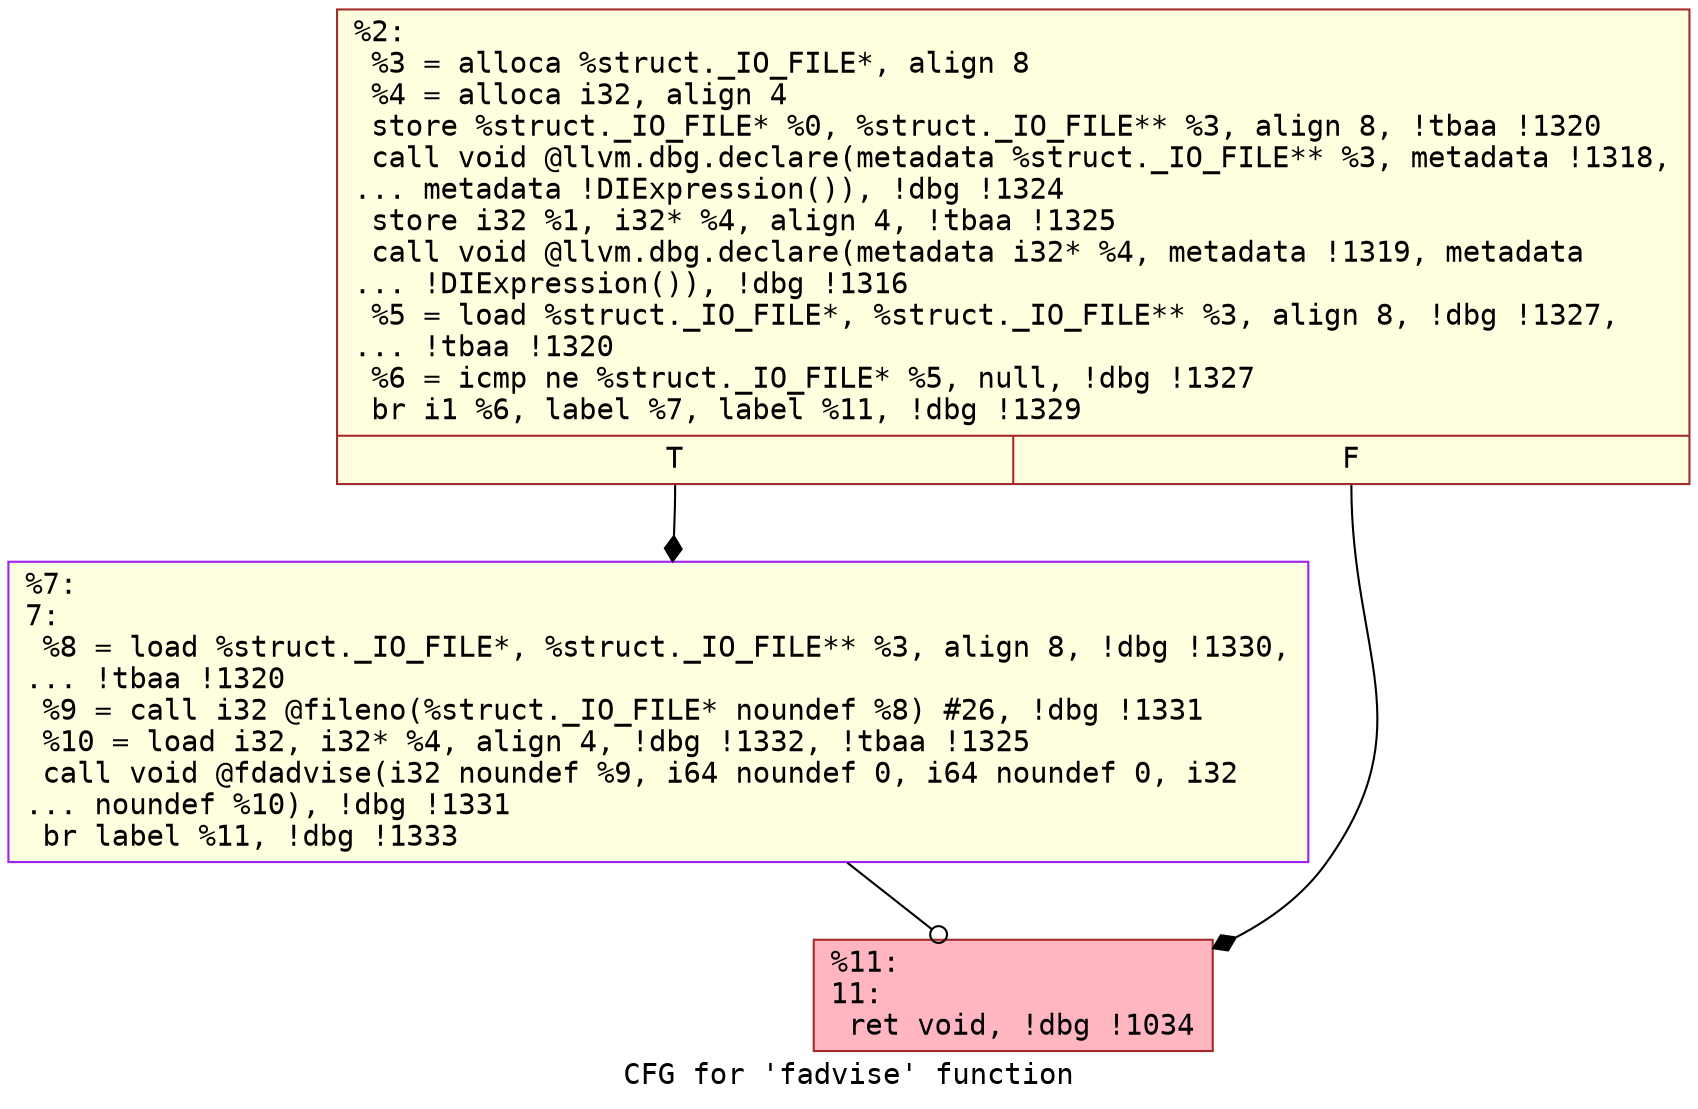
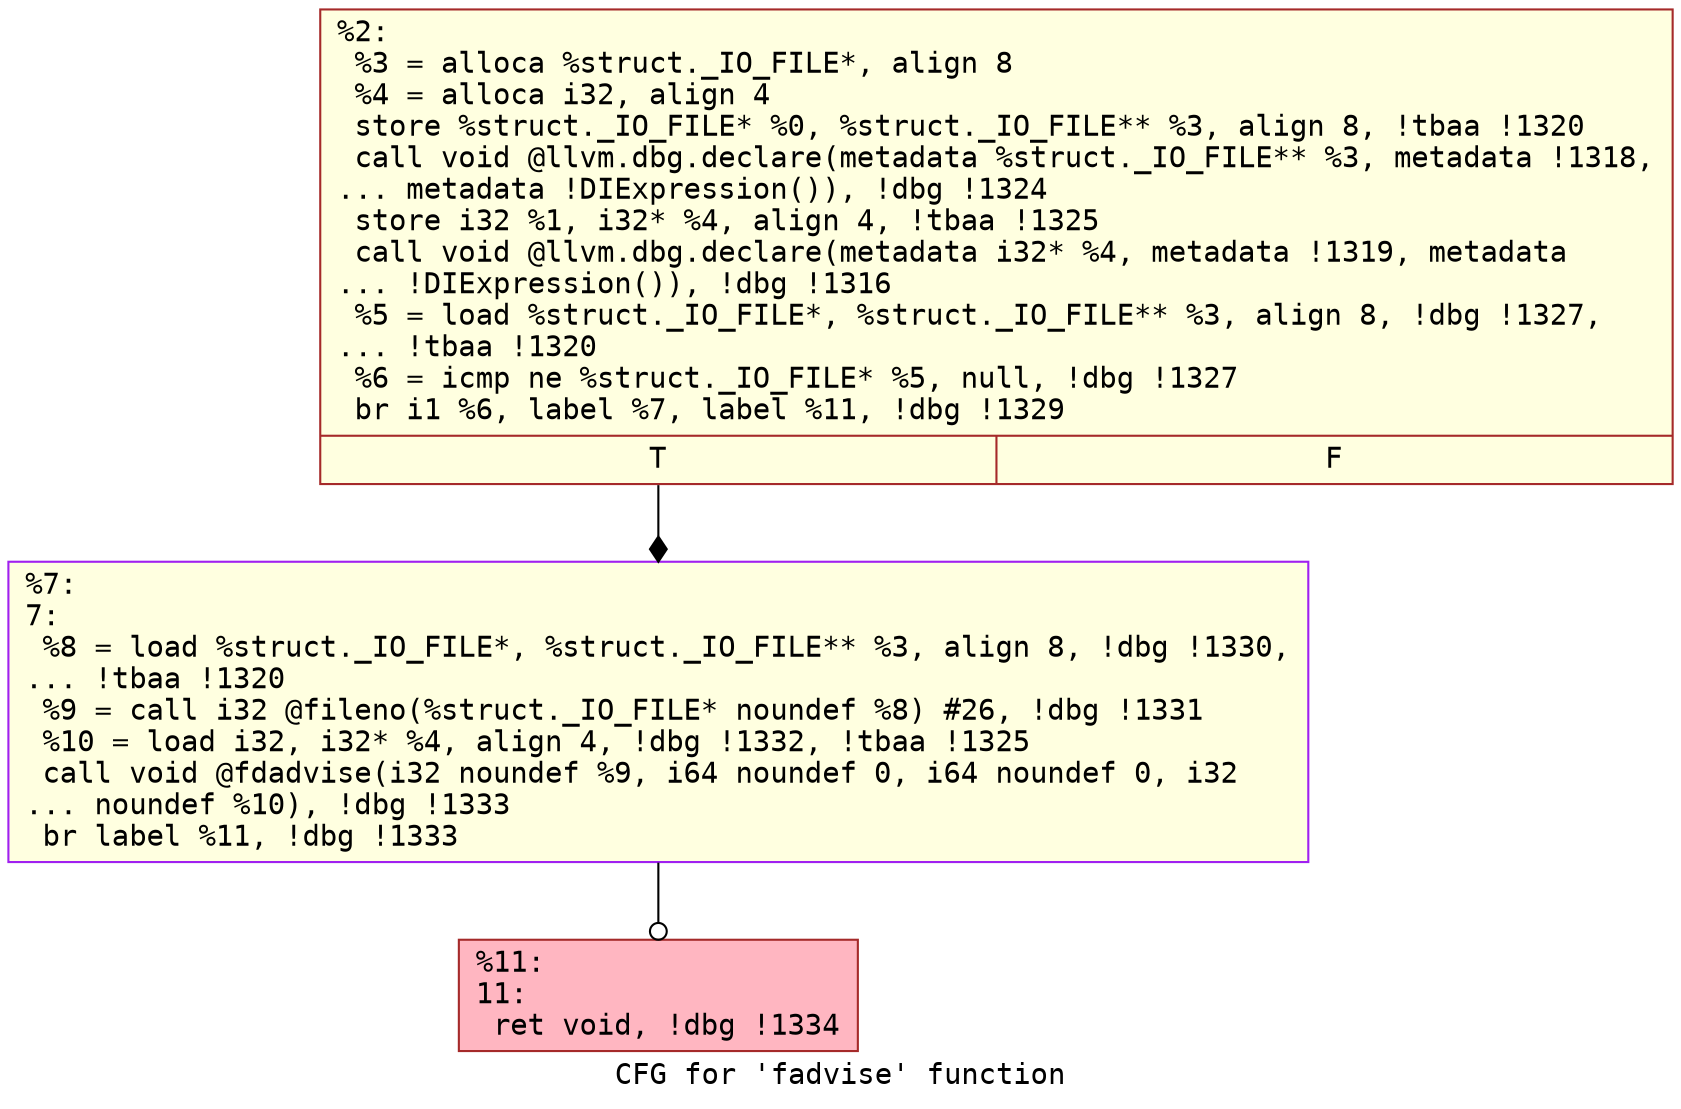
edge "%2:" -> "%11:": removed
node "%7:": text "... noundef %10), !dbg !1331" -> "... noundef %10), !dbg !1333"
node "%11:": text "ret void, !dbg !1034" -> "ret void, !dbg !1334"
